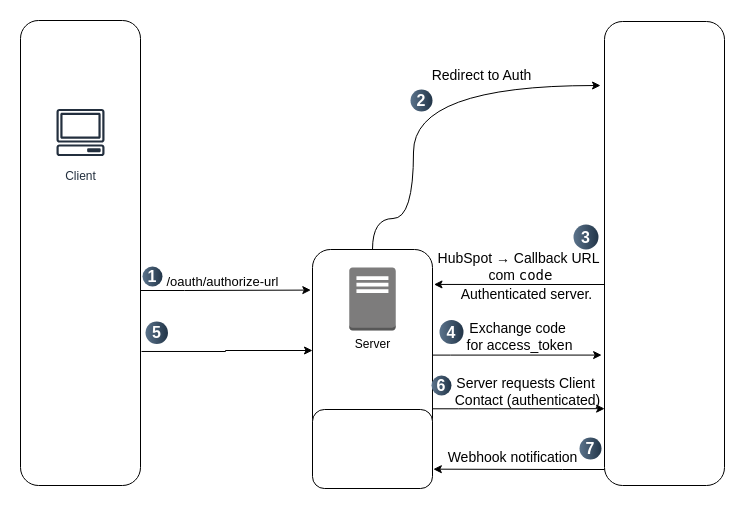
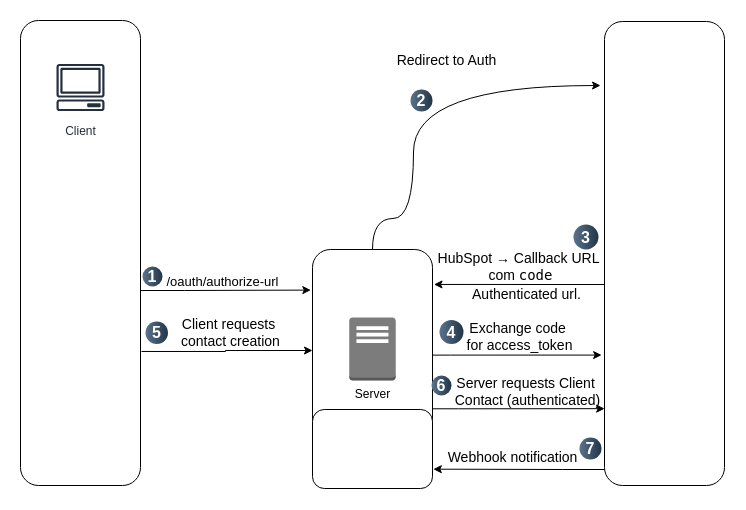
node "Redirect to Auth": moved (482, 75) -> (447, 60)
node "Client": moved (81, 133) -> (81, 88)
node "Authenticated server.": label "Authenticated server." -> "Authenticated url."
node "Server": moved (373, 299) -> (373, 349)
node "Client requests contact creation": added
